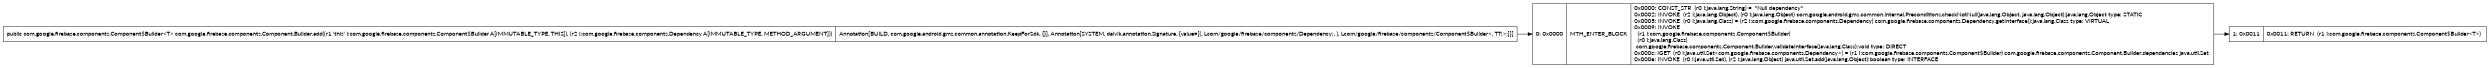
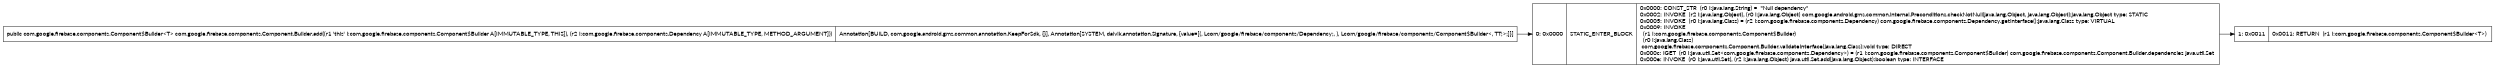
node "0: 0x0000": text "MTH_ENTER_BLOCK" -> "STATIC_ENTER_BLOCK"
